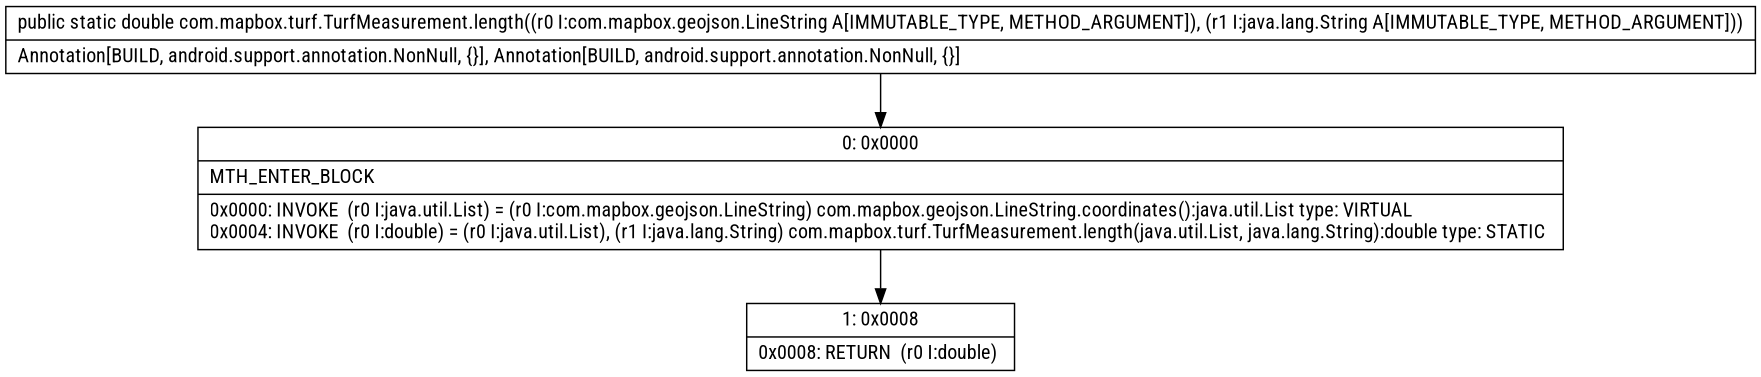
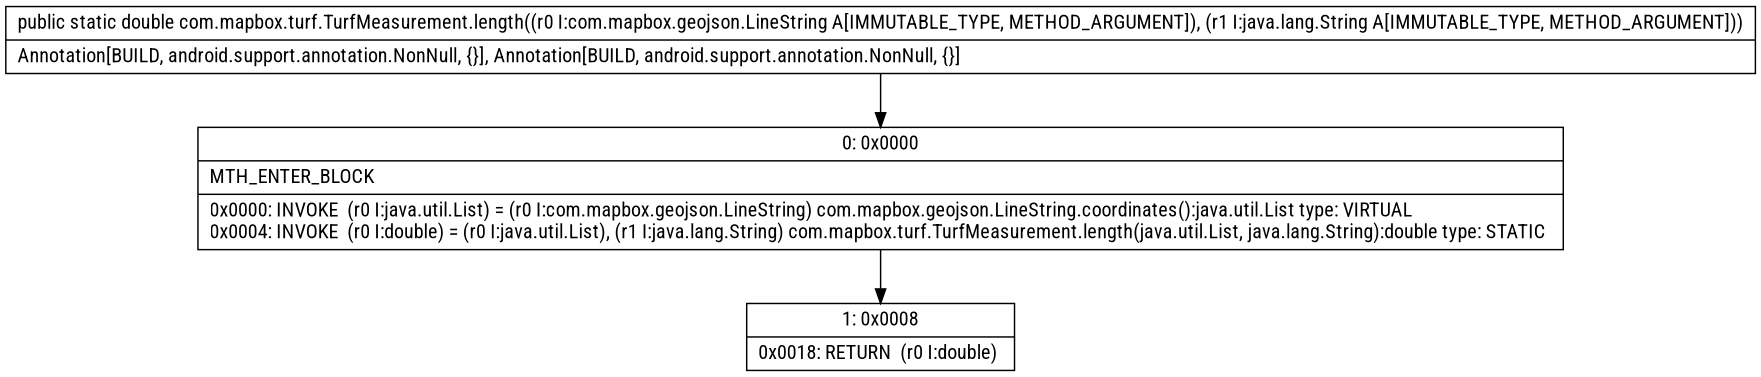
node "1: 0x0008": text "0x0008: RETURN  (r0 I:double)" -> "0x0018: RETURN  (r0 I:double)"
